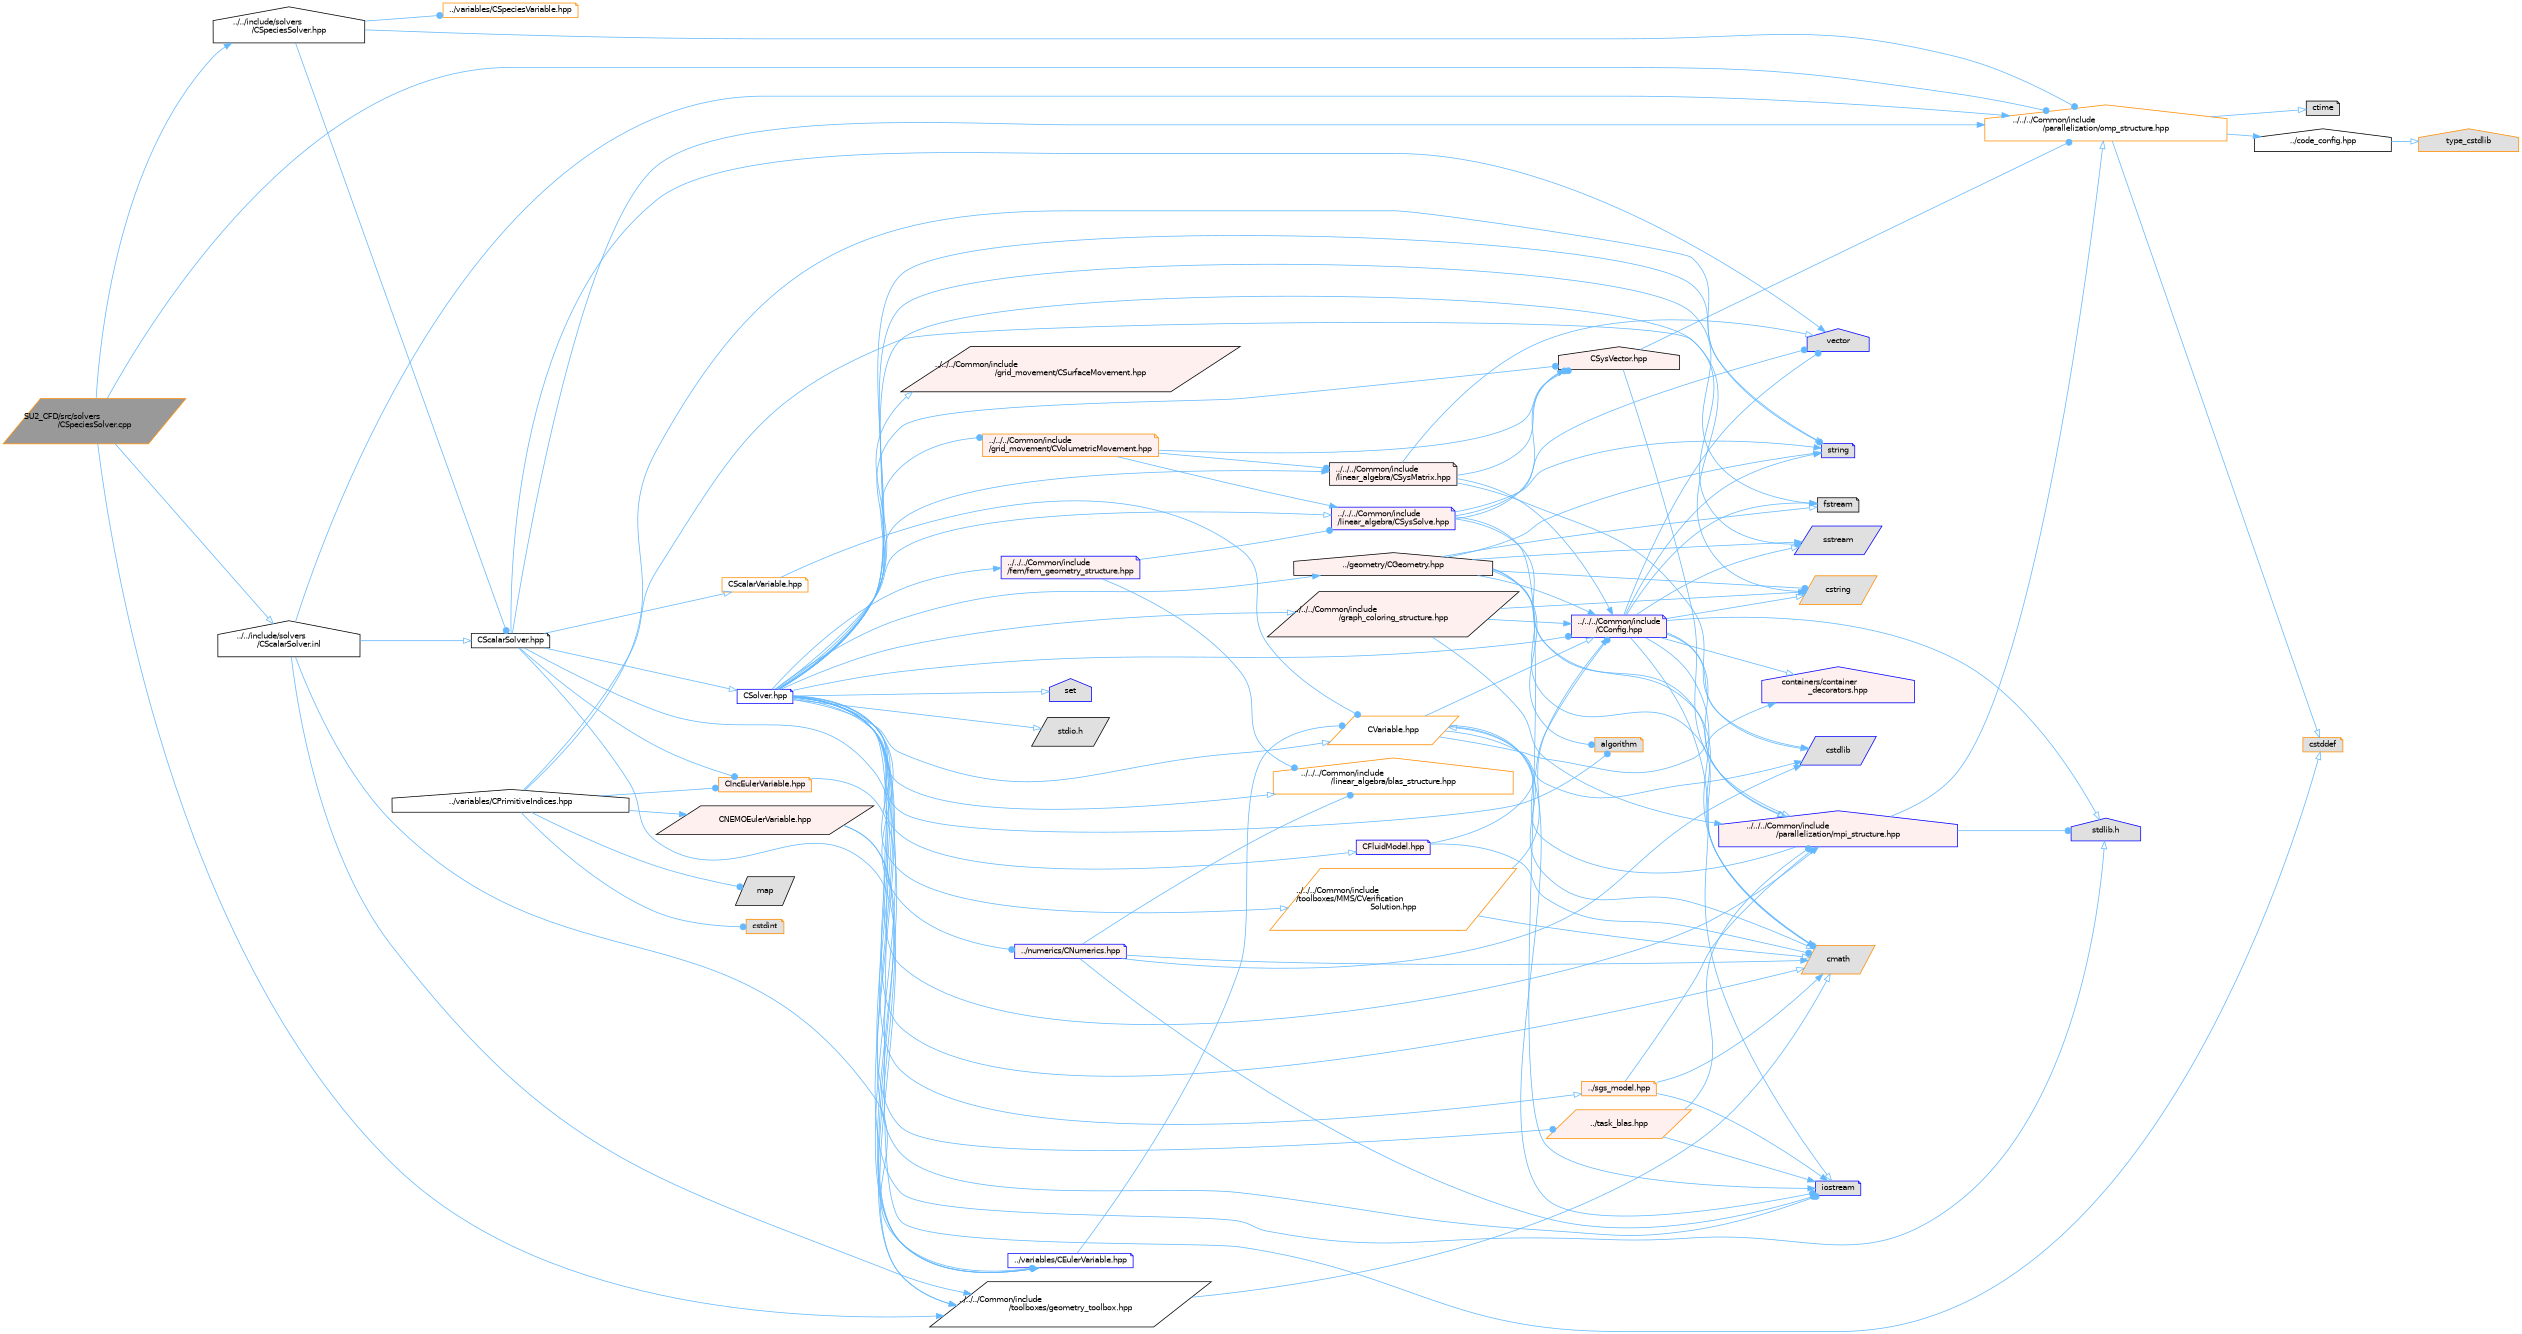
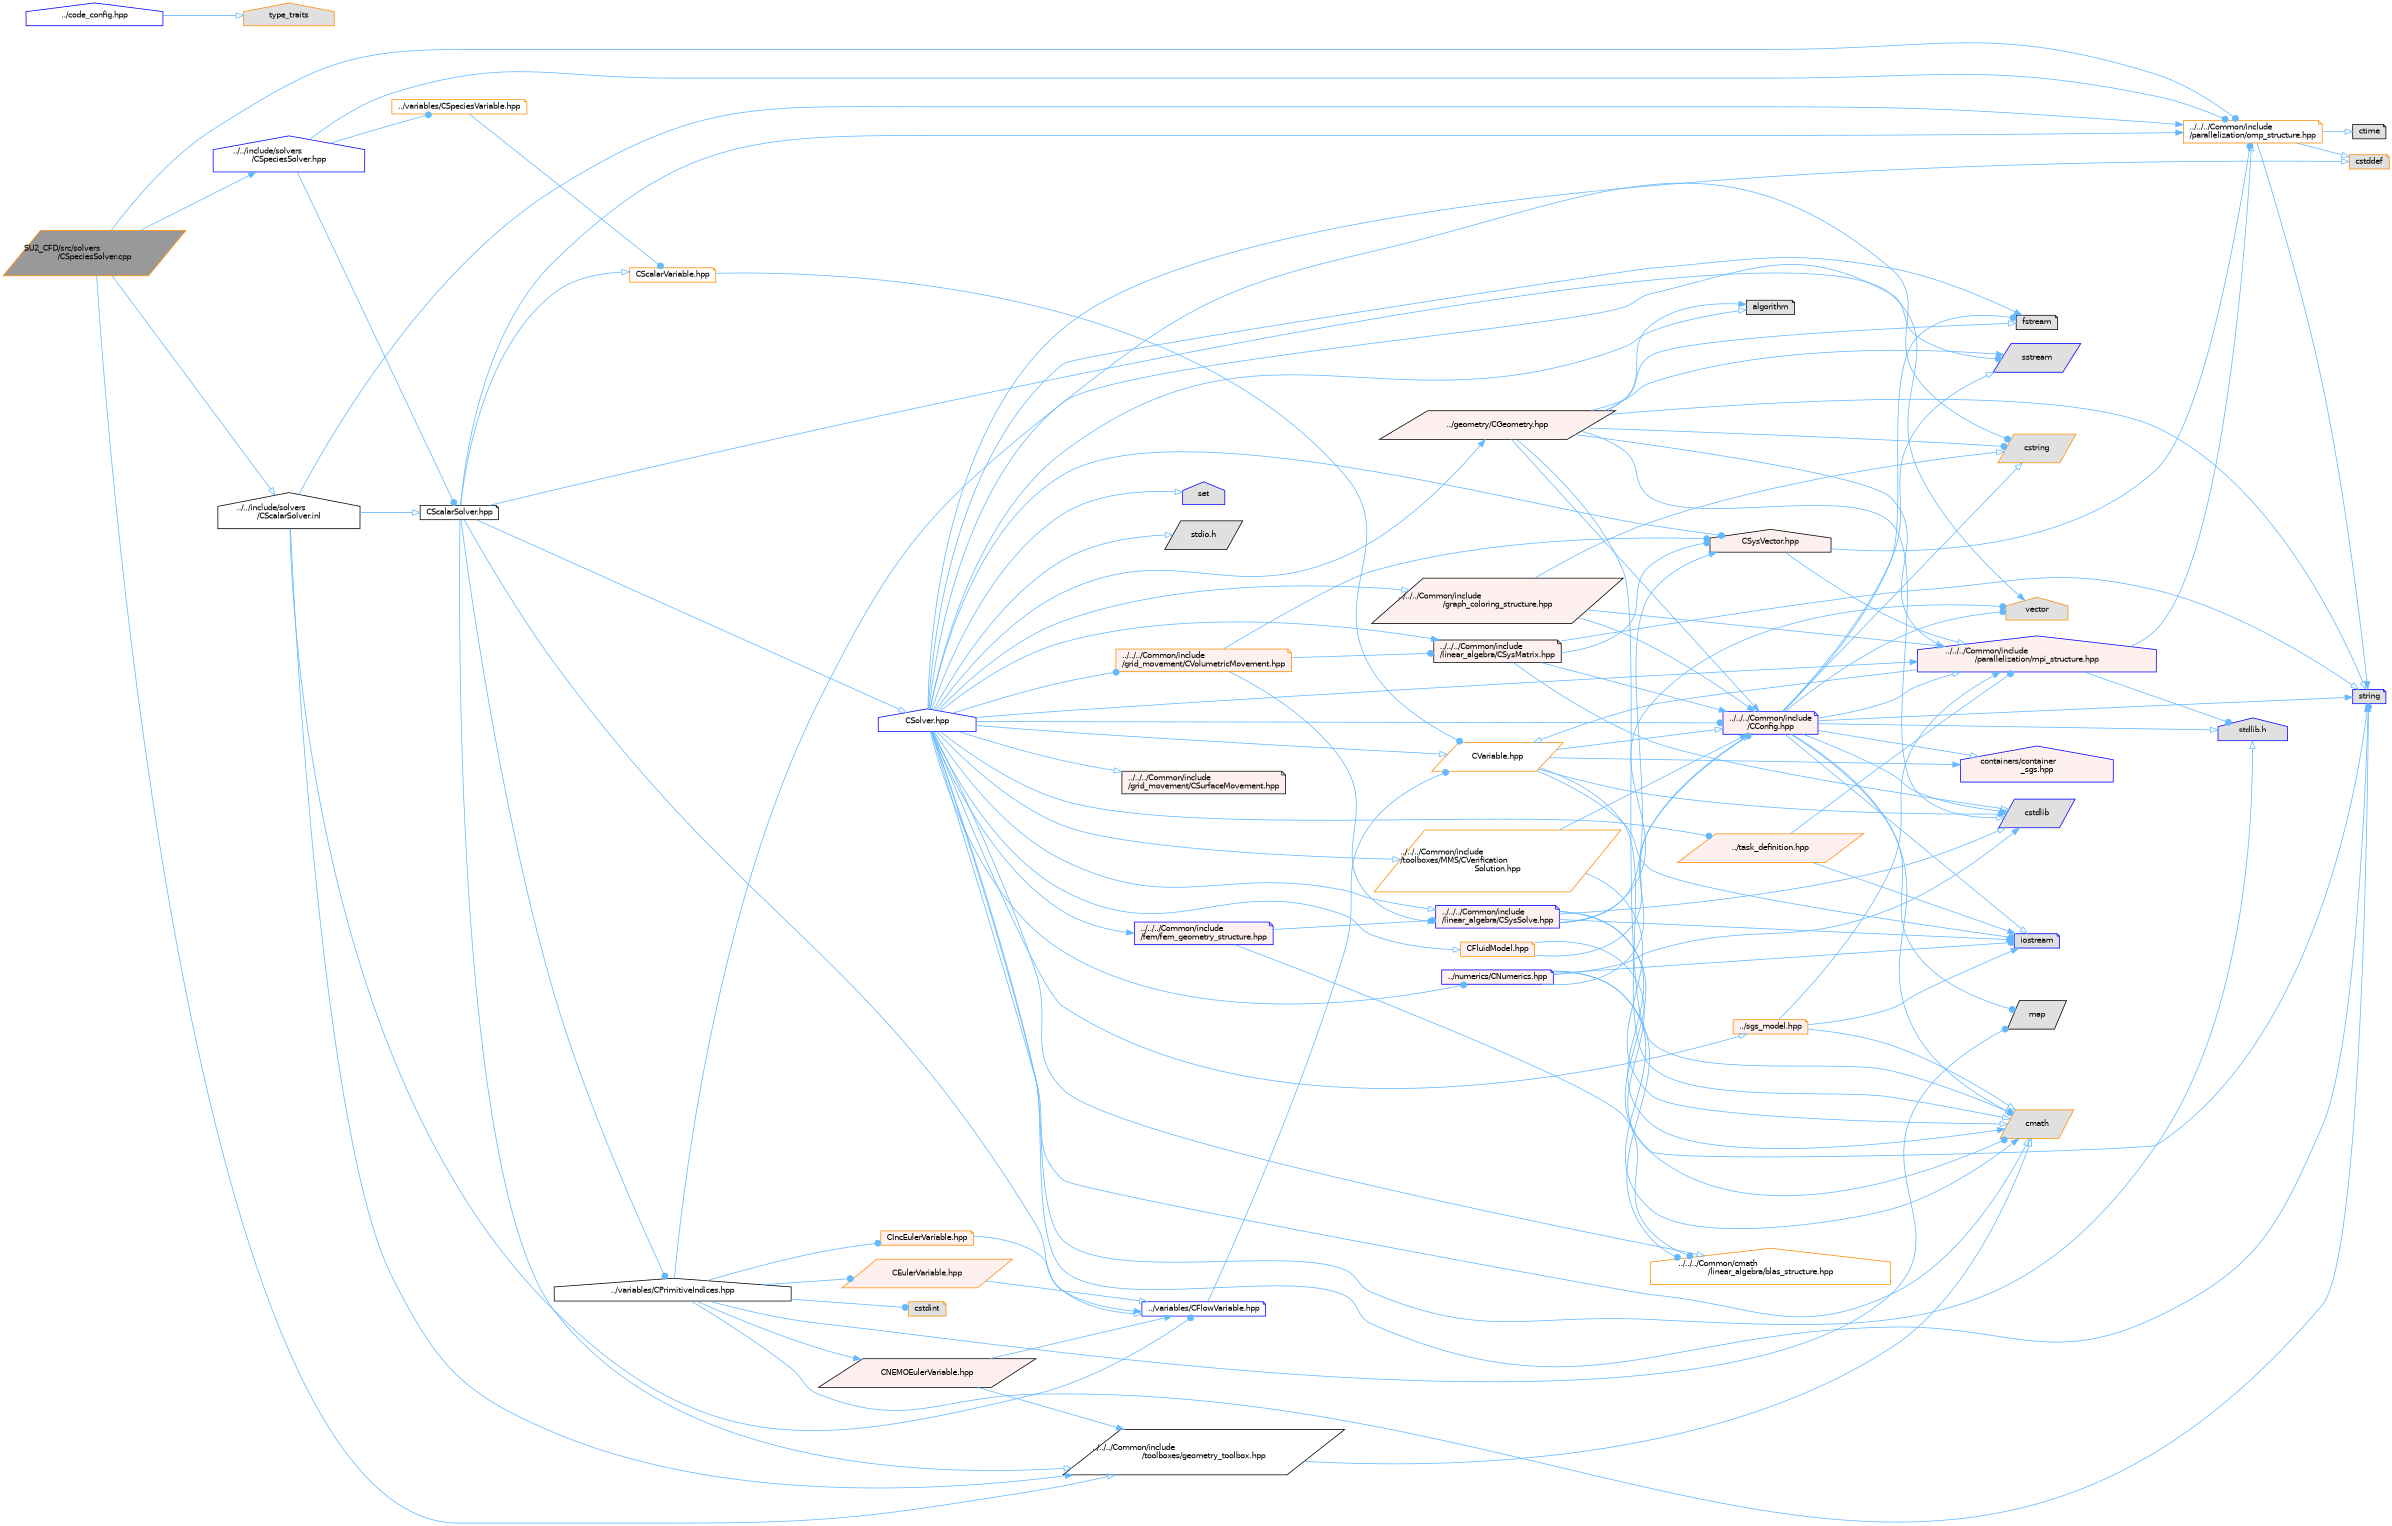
node "../../include/solvers /CSpeciesSolver.hpp": color black -> blue
node "../../../Common/include /parallelization/omp_structure.hpp": shape house -> note
edge "../../../Common/include /parallelization/omp_structure.hpp" -> "../code_config.hpp": now "../../../Common/include /parallelization/omp_structure.hpp" -> "string"
node "../code_config.hpp": color black -> blue
node "type_cstdlib": label "type_cstdlib" -> "type_traits"
edge "../variables/CSpeciesVariable.hpp" -> "CScalarVariable.hpp": added
edge "../../../Common/include /linear_algebra/CSysMatrix.hpp" -> "vector": now "../../../Common/include /linear_algebra/CSysMatrix.hpp" -> "string"
node "vector": color blue -> darkorange
node "../../../Common/include /grid_movement/CSurfaceMovement.hpp": shape parallelogram -> note
edge "../geometry/CGeometry.hpp" -> "cstdlib": added
edge "../../../Common/include /CConfig.hpp" -> "fstream": arrowhead normal -> dot
node "../geometry/CGeometry.hpp": shape house -> parallelogram
edge "../../../Common/include /graph_coloring_structure.hpp" -> "cstring": arrowhead normal -> onormal
edge "../geometry/CGeometry.hpp" -> "algorithm": arrowhead dot -> normal
node "containers/container _decorators.hpp": label "containers/container _decorators.hpp" -> "containers/container _sgs.hpp"
node "CSolver.hpp": shape note -> house
edge "CScalarSolver.hpp" -> "CIncEulerVariable.hpp": now "CScalarSolver.hpp" -> "../variables/CPrimitiveIndices.hpp"
node "algorithm": color darkorange -> black
node "../../../Common/include /linear_algebra/blas_structure.hpp": label "../../../Common/include /linear_algebra/blas_structure.hpp" -> "../../../Common/cmath /linear_algebra/blas_structure.hpp"
edge "CSolver.hpp" -> "algorithm": arrowhead dot -> onormal
node "CFluidModel.hpp": color blue -> darkorange
edge "../numerics/CNumerics.hpp" -> "../../../Common/include /CConfig.hpp": added
edge "../../../Common/include /linear_algebra/CSysSolve.hpp" -> "cstdlib": added
edge "../../../Common/include /CConfig.hpp" -> "map": added
edge "../sgs_model.hpp" -> "cmath": arrowhead normal -> onormal
edge "SU2_CFD/src/solvers /CSpeciesSolver.cpp" -> "../../../Common/include /toolboxes/geometry_toolbox.hpp": arrowhead normal -> onormal
node "../task_blas.hpp": label "../task_blas.hpp" -> "../task_definition.hpp"
edge "CSolver.hpp" -> "iostream": removed
node "../variables/CEulerVariable.hpp": label "../variables/CEulerVariable.hpp" -> "../variables/CFlowVariable.hpp"
node "CEulerVariable.hpp": added
